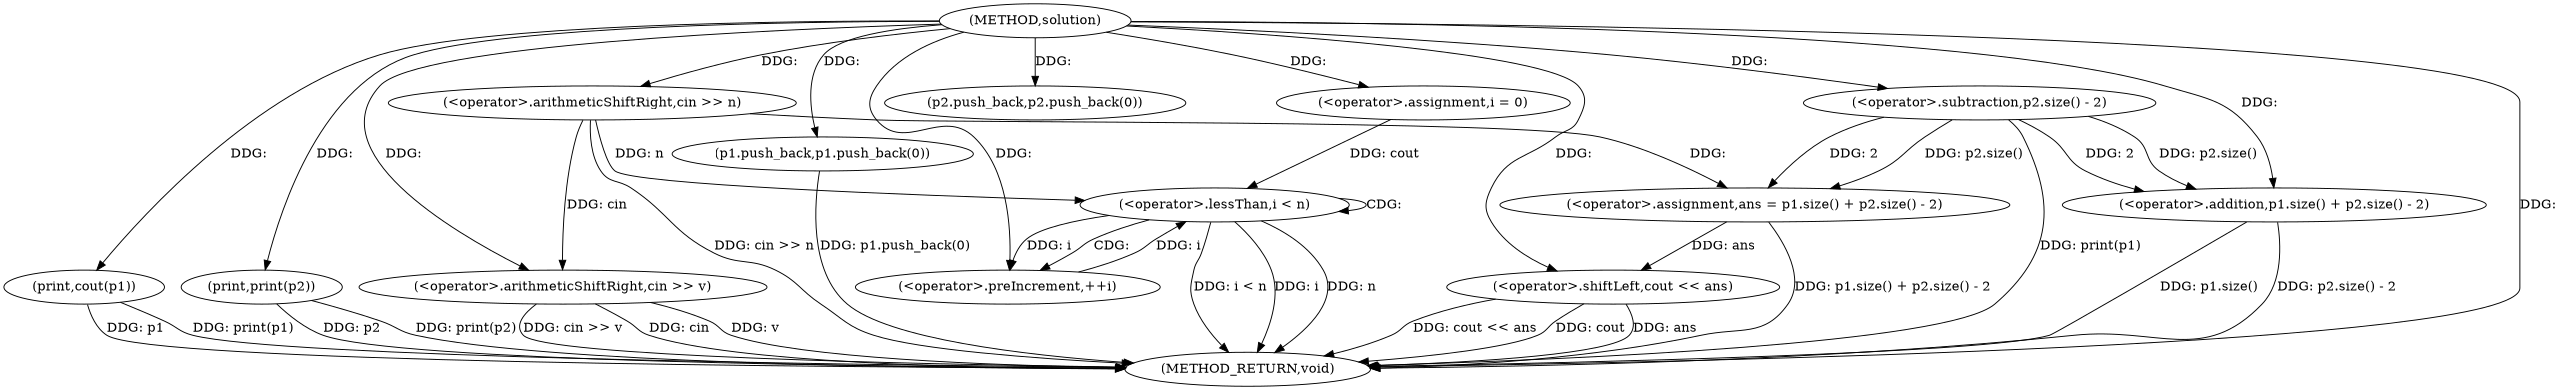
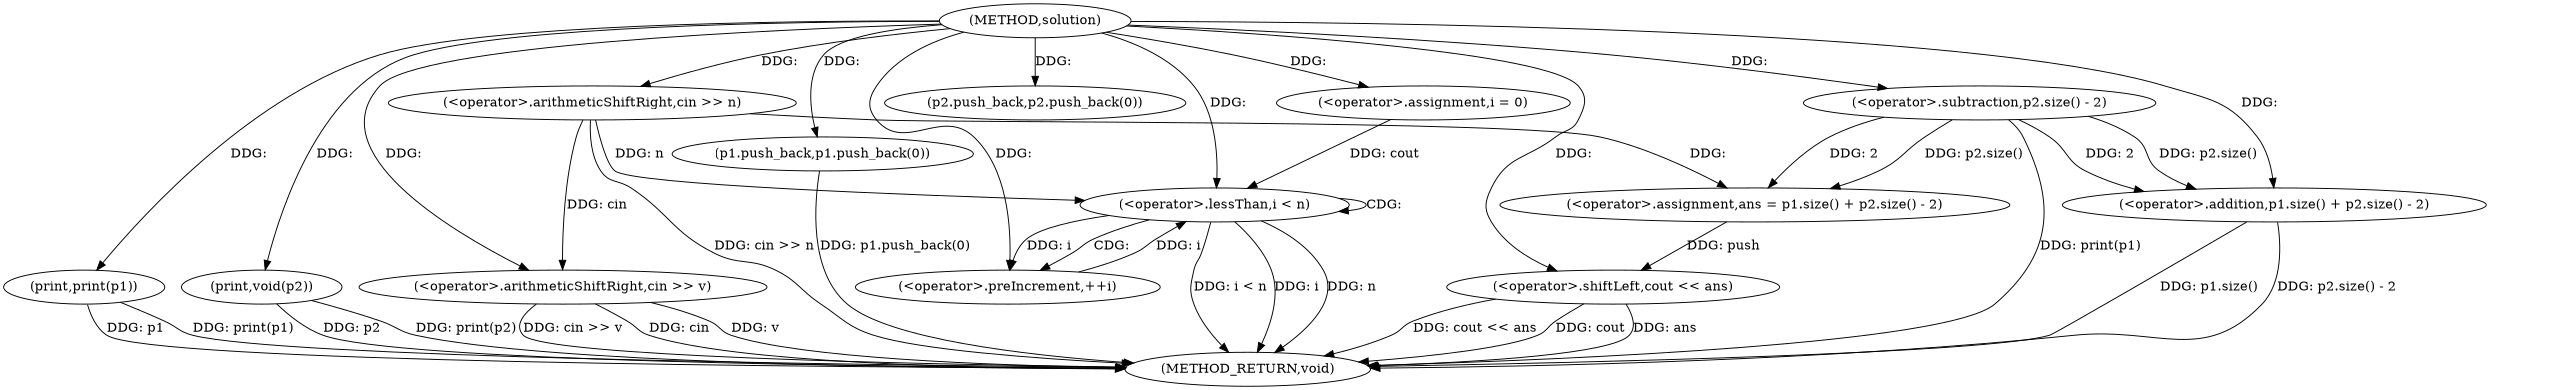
edge "(METHOD,solution)" -> "(METHOD_RETURN,void)": now "(METHOD,solution)" -> "(<operator>.lessThan,i < n)"
edge "(<operator>.assignment,ans = p1.size() + p2.size() - 2)" -> "(<operator>.shiftLeft,cout << ans)": label "DDG: ans" -> "DDG: push"
node "(print,cout(p1))": label "(print,cout(p1))" -> "(print,print(p1))"
node "(print,print(p2))": label "(print,print(p2))" -> "(print,void(p2))"
edge "(<operator>.assignment,ans = p1.size() + p2.size() - 2)" -> "(METHOD_RETURN,void)": removed, label "DDG: p1.size() + p2.size() - 2"
